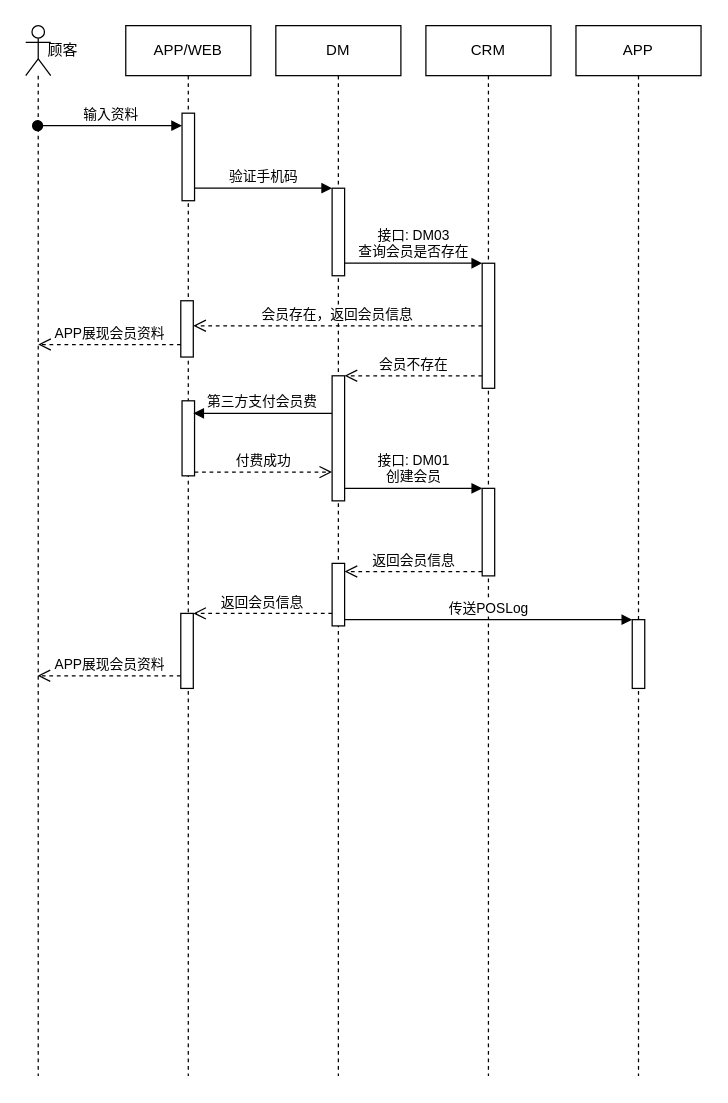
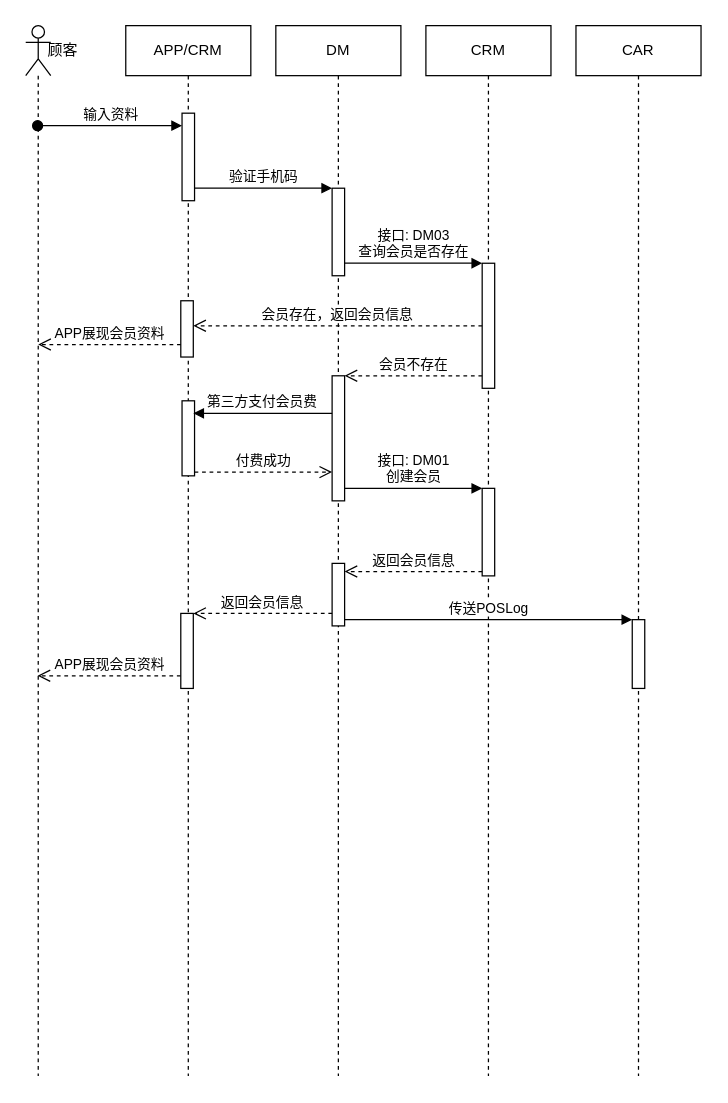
node "APP/WEB": label "APP/WEB" -> "APP/CRM"
node "APP": label "APP" -> "CAR"
